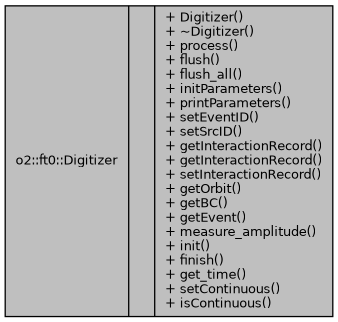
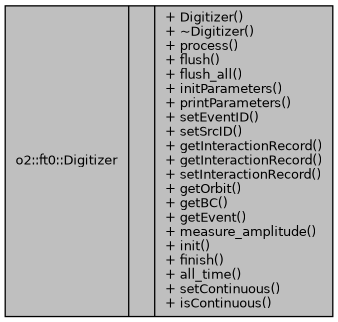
node "o2::ft0::Digitizer": text "+ get_time()" -> "+ all_time()"
